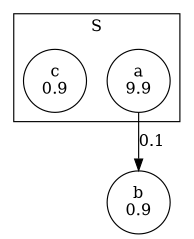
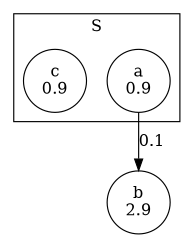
node "a 9.9": label "a 9.9" -> "a 0.9"
node "b 0.9": label "b 0.9" -> "b 2.9"
